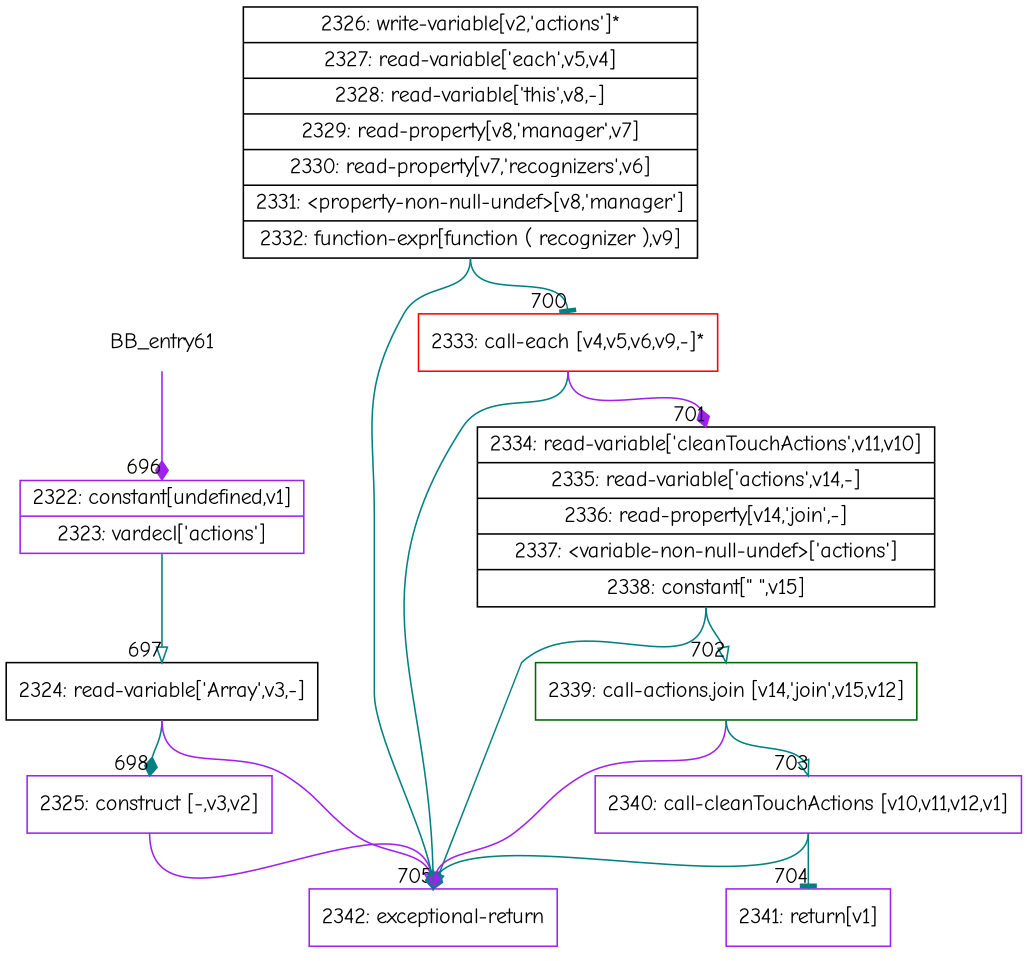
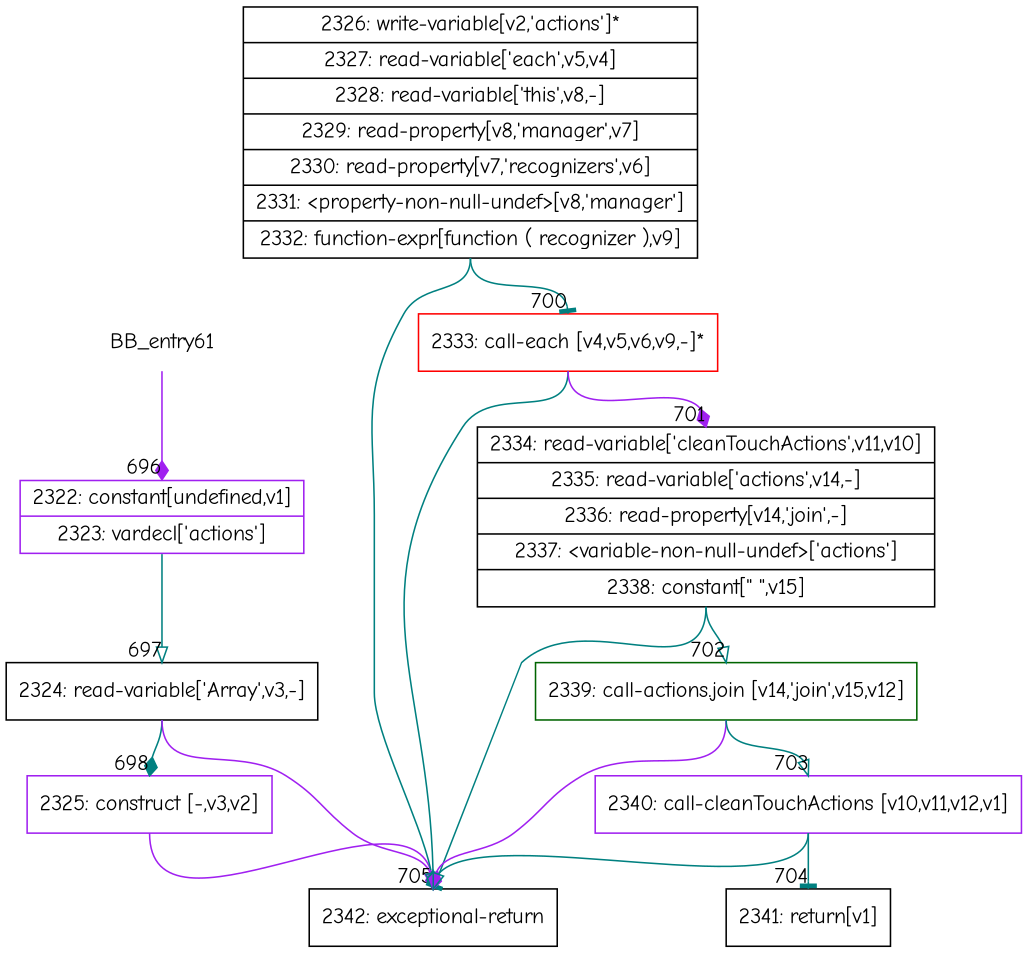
edge "2326: write-variable[v2,'actions']*" -> "2342: exceptional-return": arrowhead diamond -> onormal
edge "2334: read-variable['cleanTouchActions',v11,v10]" -> "2342: exceptional-return": arrowhead diamond -> tee
node "2342: exceptional-return": color purple -> black
node "2341: return[v1]": color purple -> black
